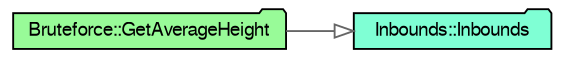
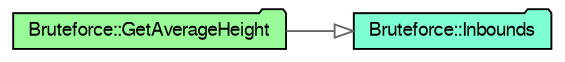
node "Inbounds::Inbounds": label "Inbounds::Inbounds" -> "Bruteforce::Inbounds"
